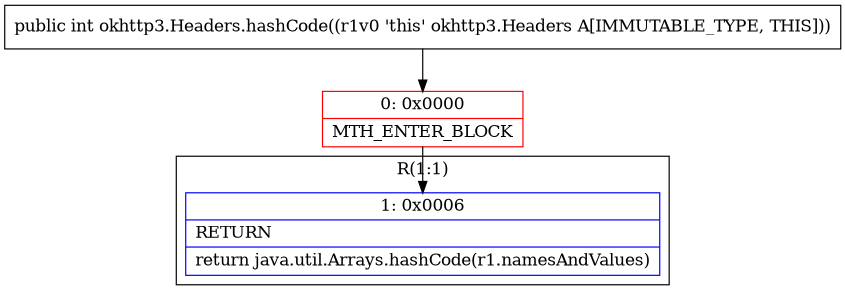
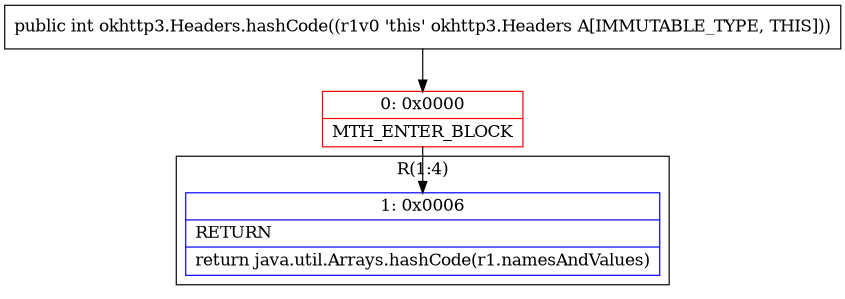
cluster "R(1:1)": label "R(1:1)" -> "R(1:4)"
